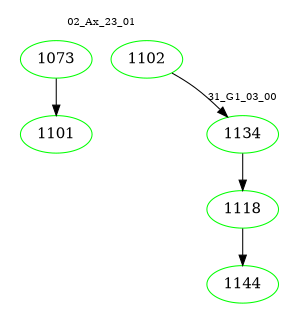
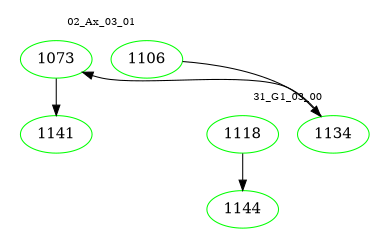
cluster "02_Ax_23_01": label "02_Ax_23_01" -> "02_Ax_03_01"
node "1102": label "1102" -> "1106"
node "1101": label "1101" -> "1141"
edge "1134" -> "1118": now "1134" -> "1073"
